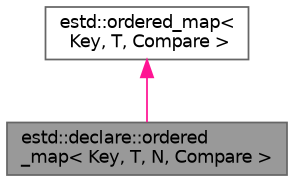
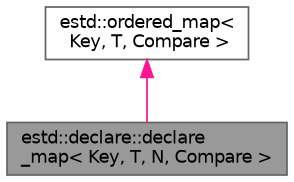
node "estd::declare::ordered _map< Key, T, N, Compare >": label "estd::declare::ordered _map< Key, T, N, Compare >" -> "estd::declare::declare _map< Key, T, N, Compare >"
